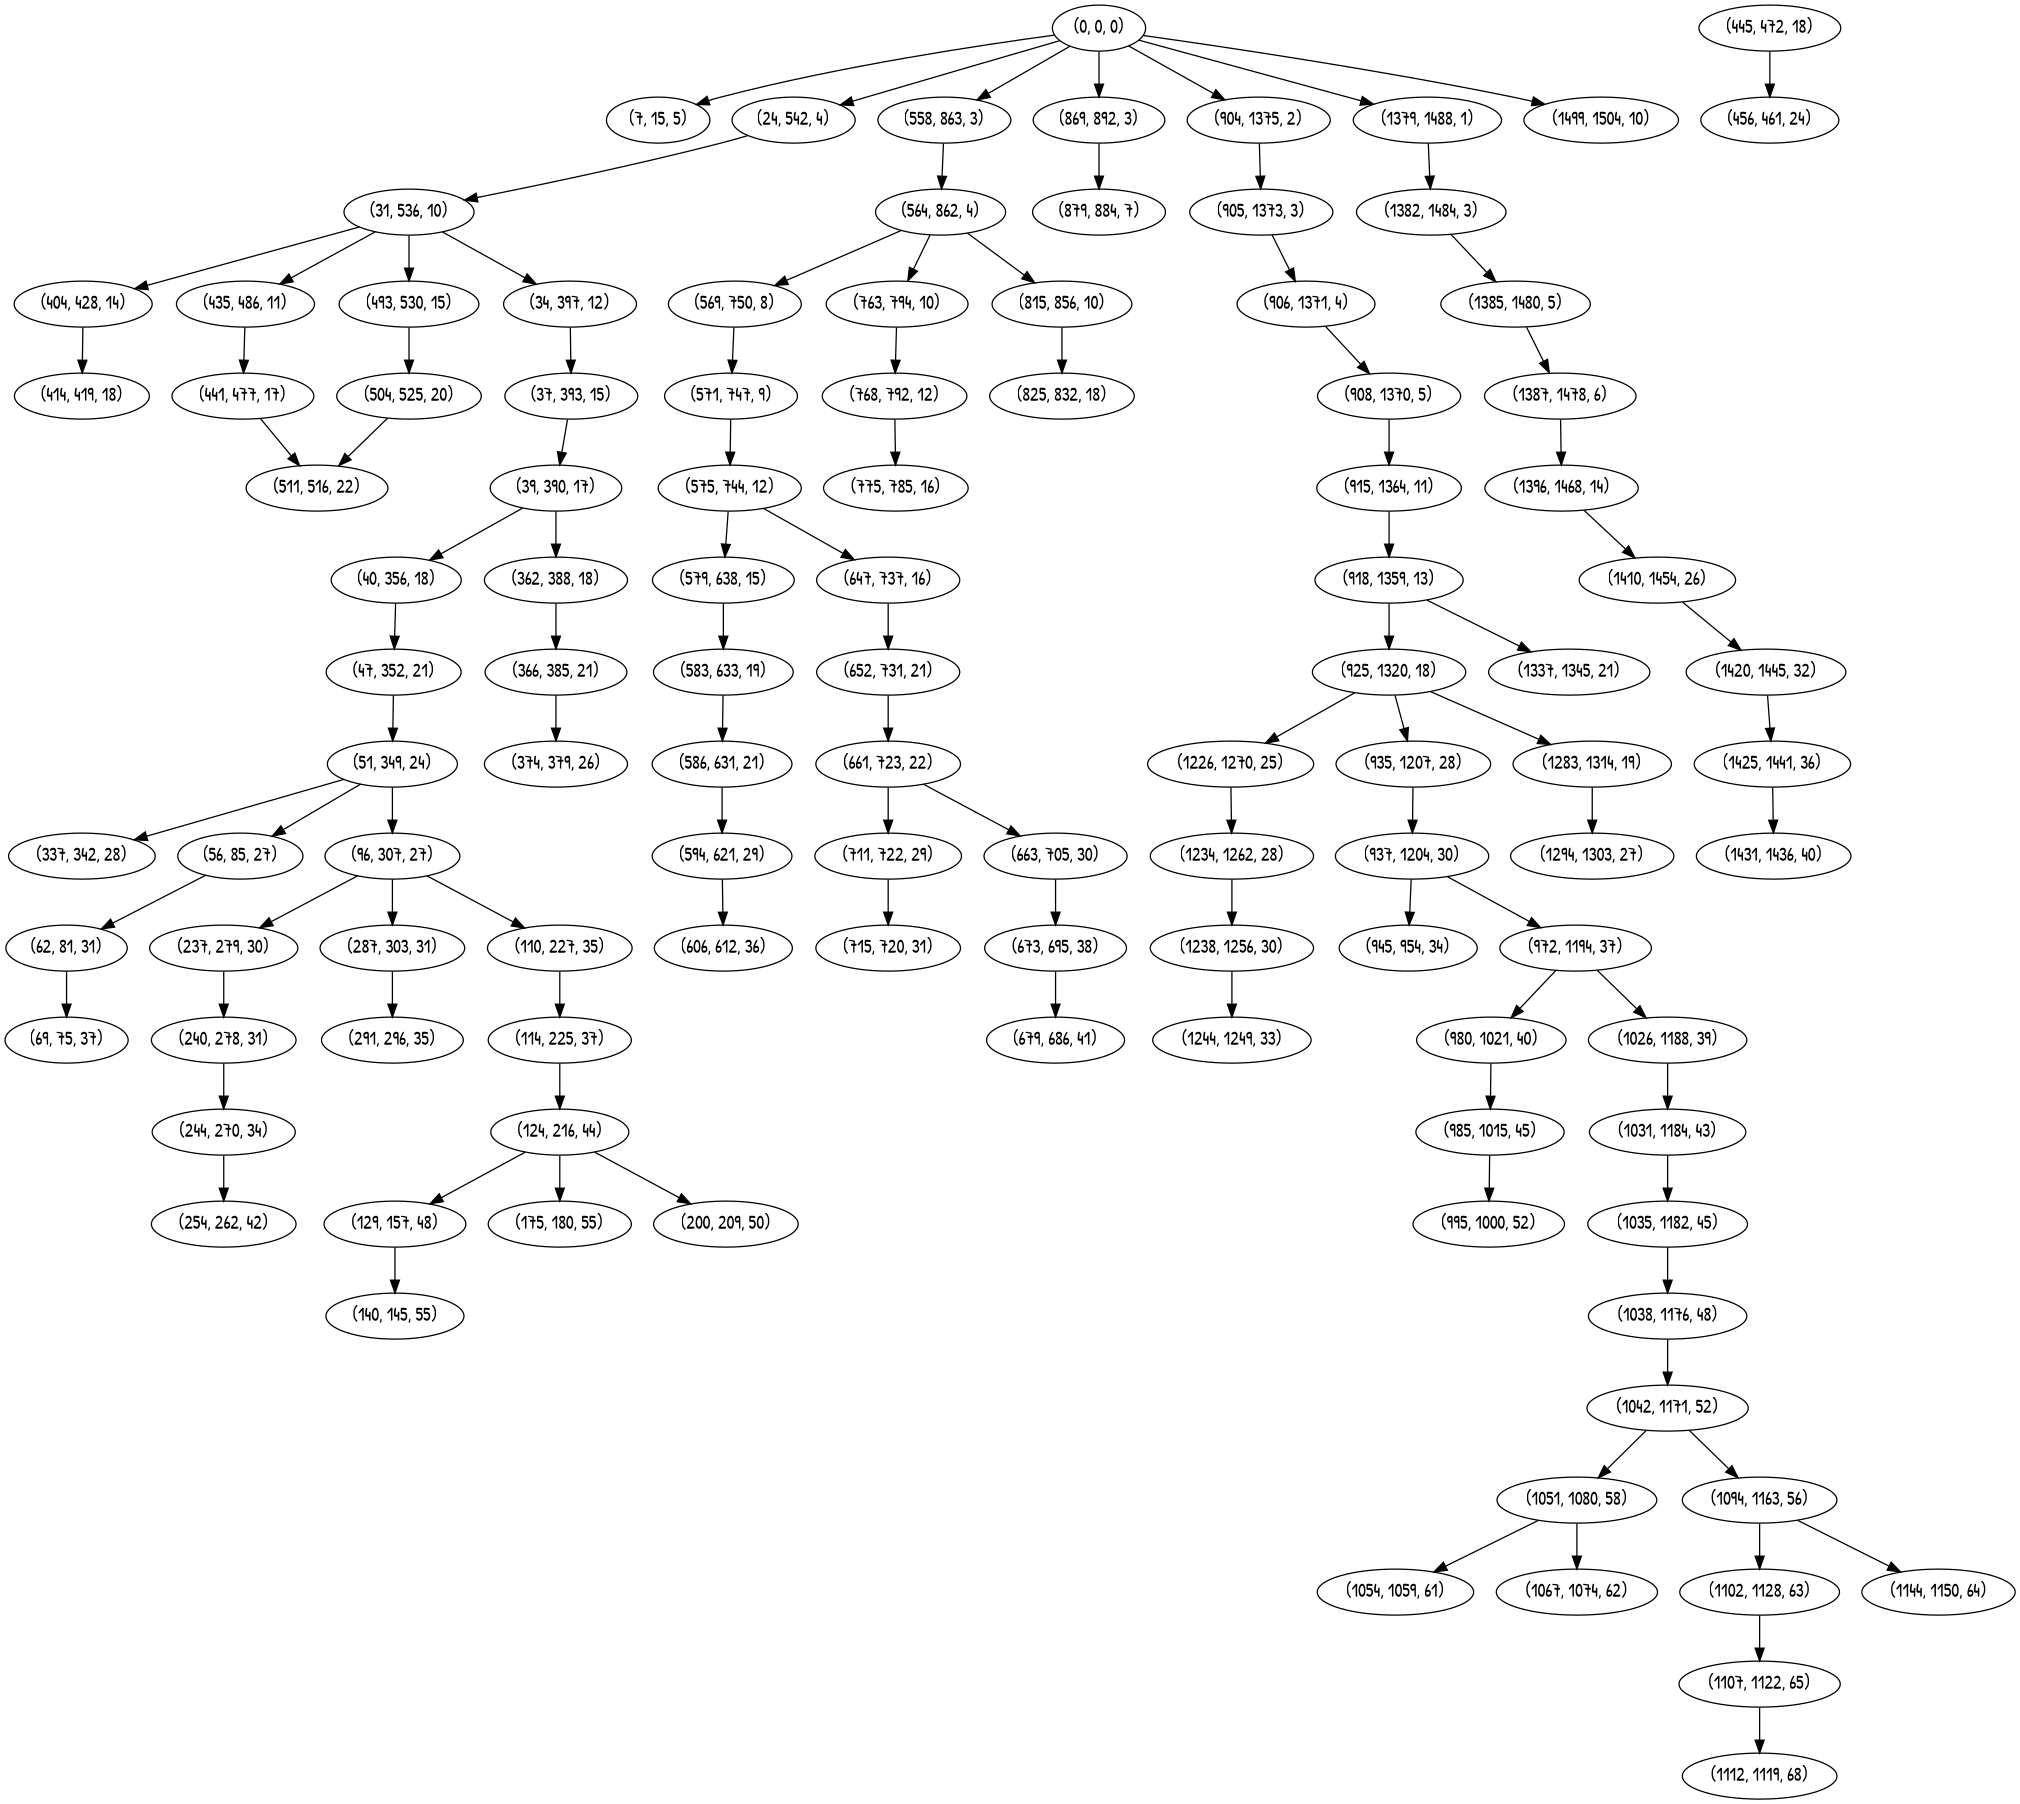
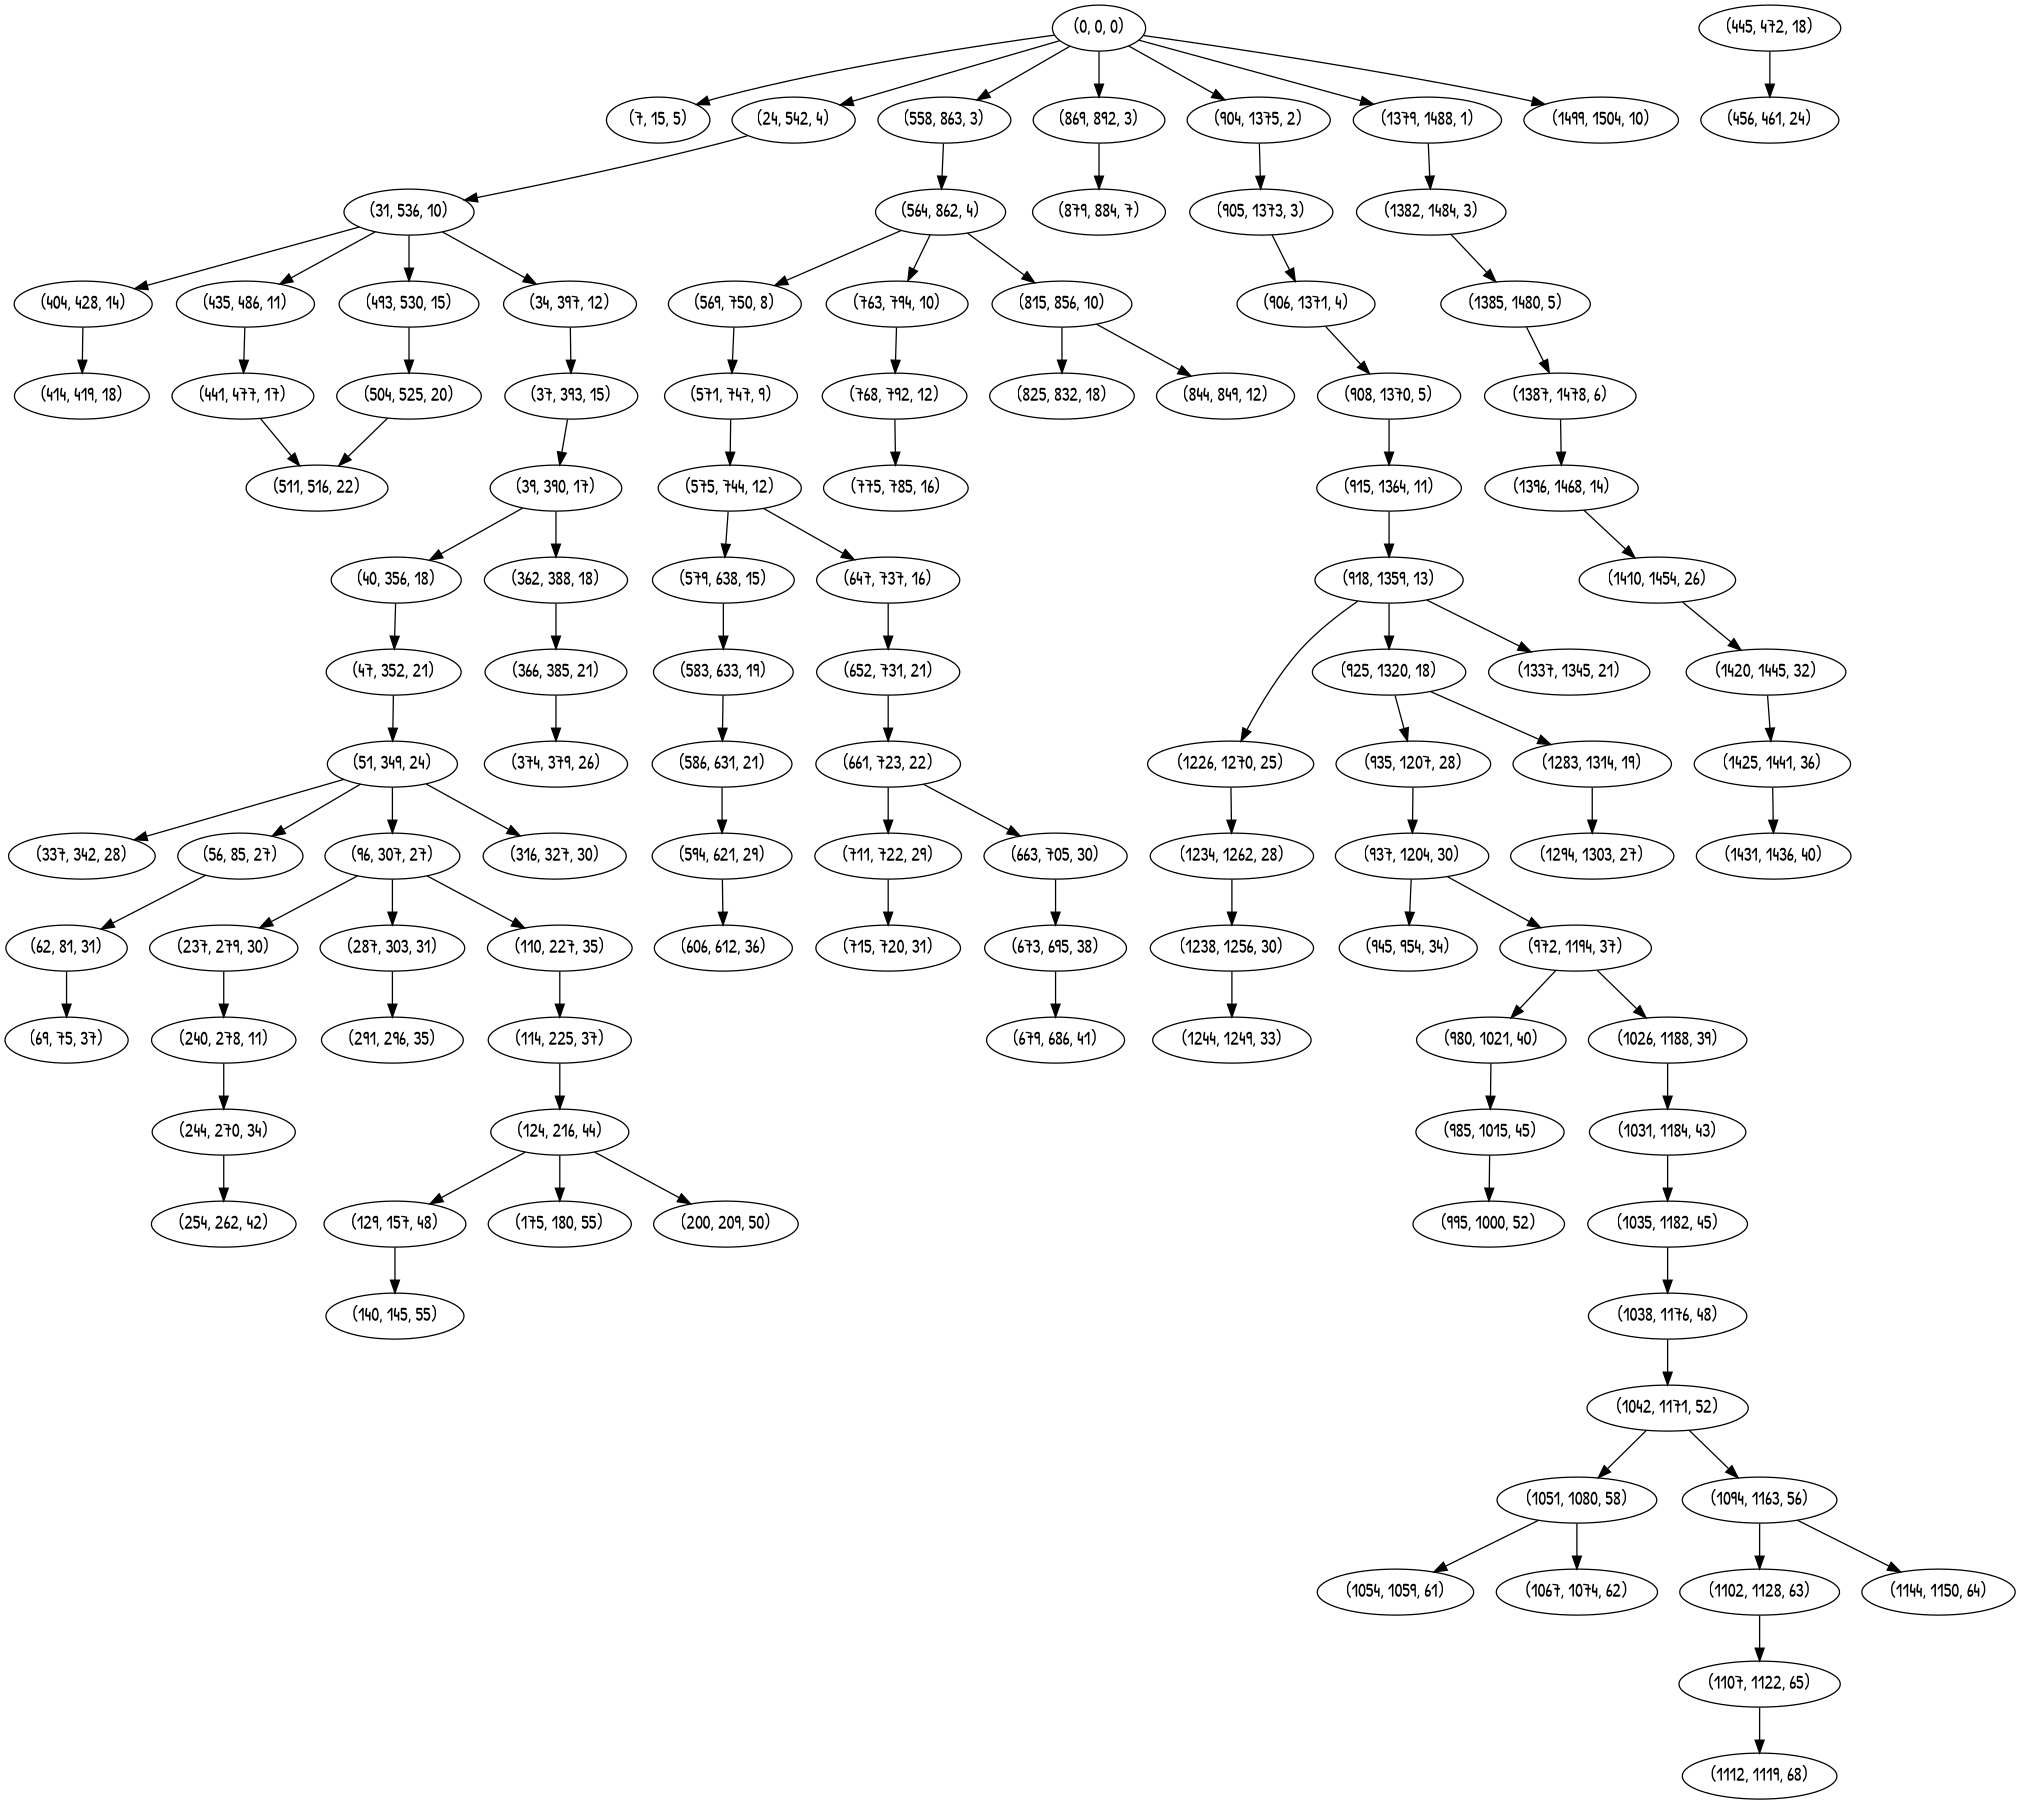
node "(844, 849, 12)": added
edge "(925, 1320, 18)" -> "(1226, 1270, 25)": now "(918, 1359, 13)" -> "(1226, 1270, 25)"
node "(316, 327, 30)": added
node "(240, 278, 31)": label "(240, 278, 31)" -> "(240, 278, 11)"
